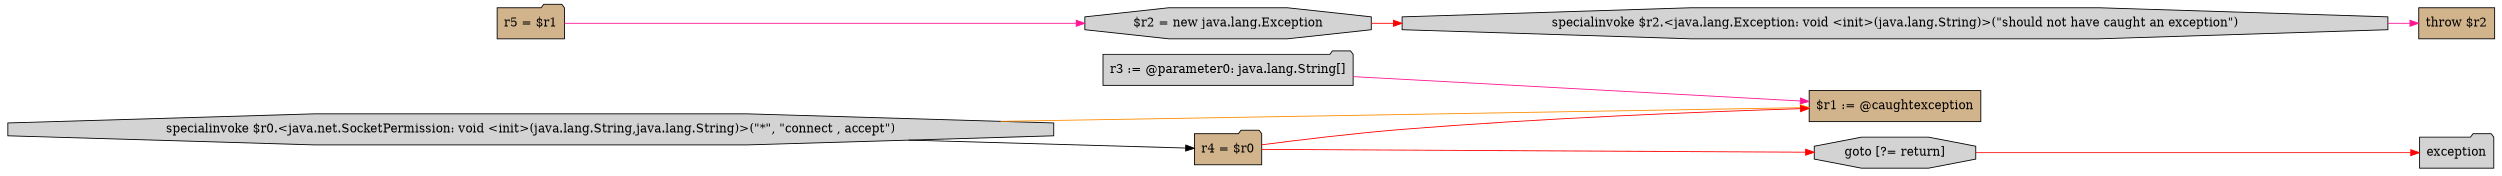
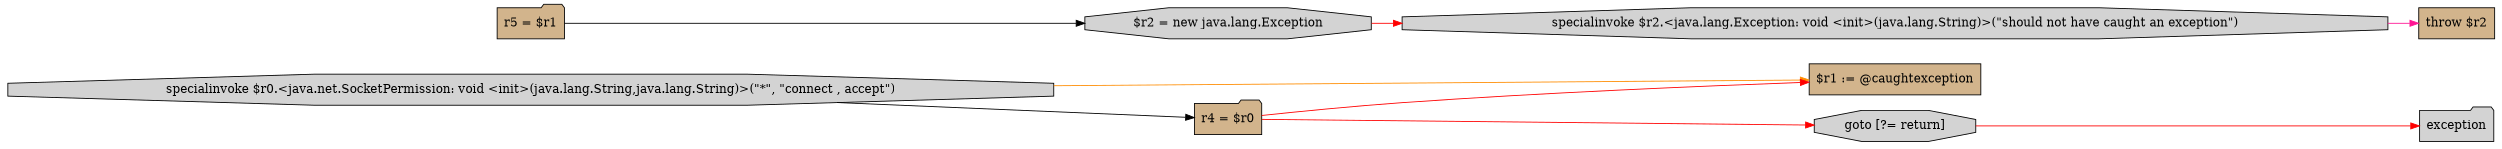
edge "r5 = $r1" -> "$r2 = new java.lang.Exception": color deeppink -> black
node "r3 := @parameter0: java.lang.String[]": removed
